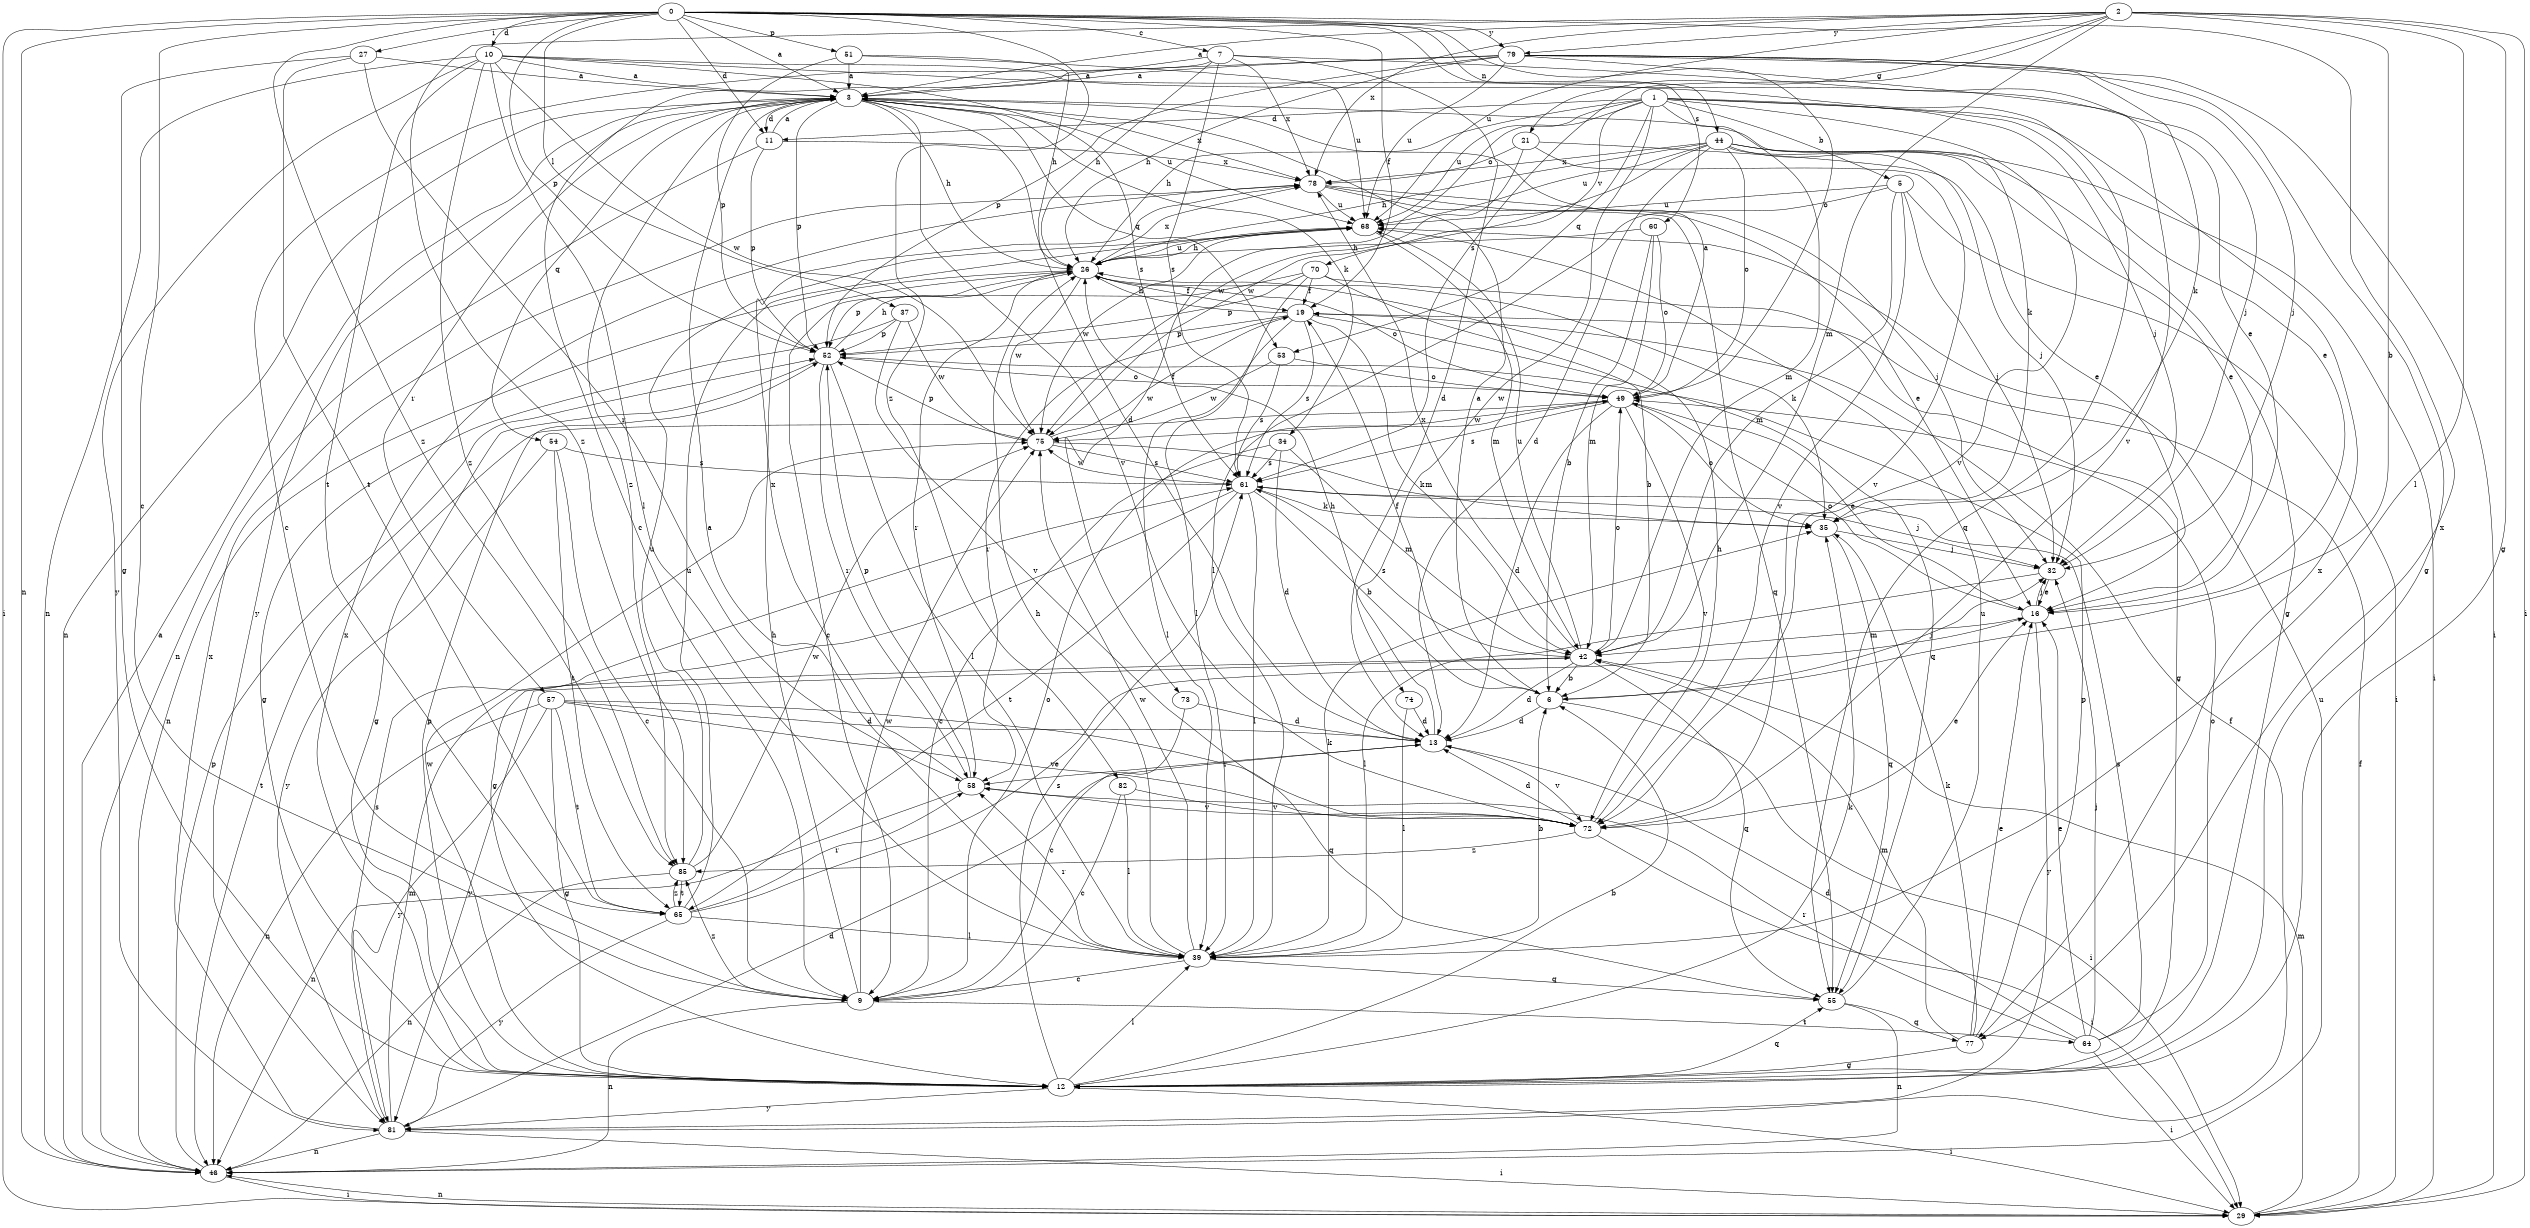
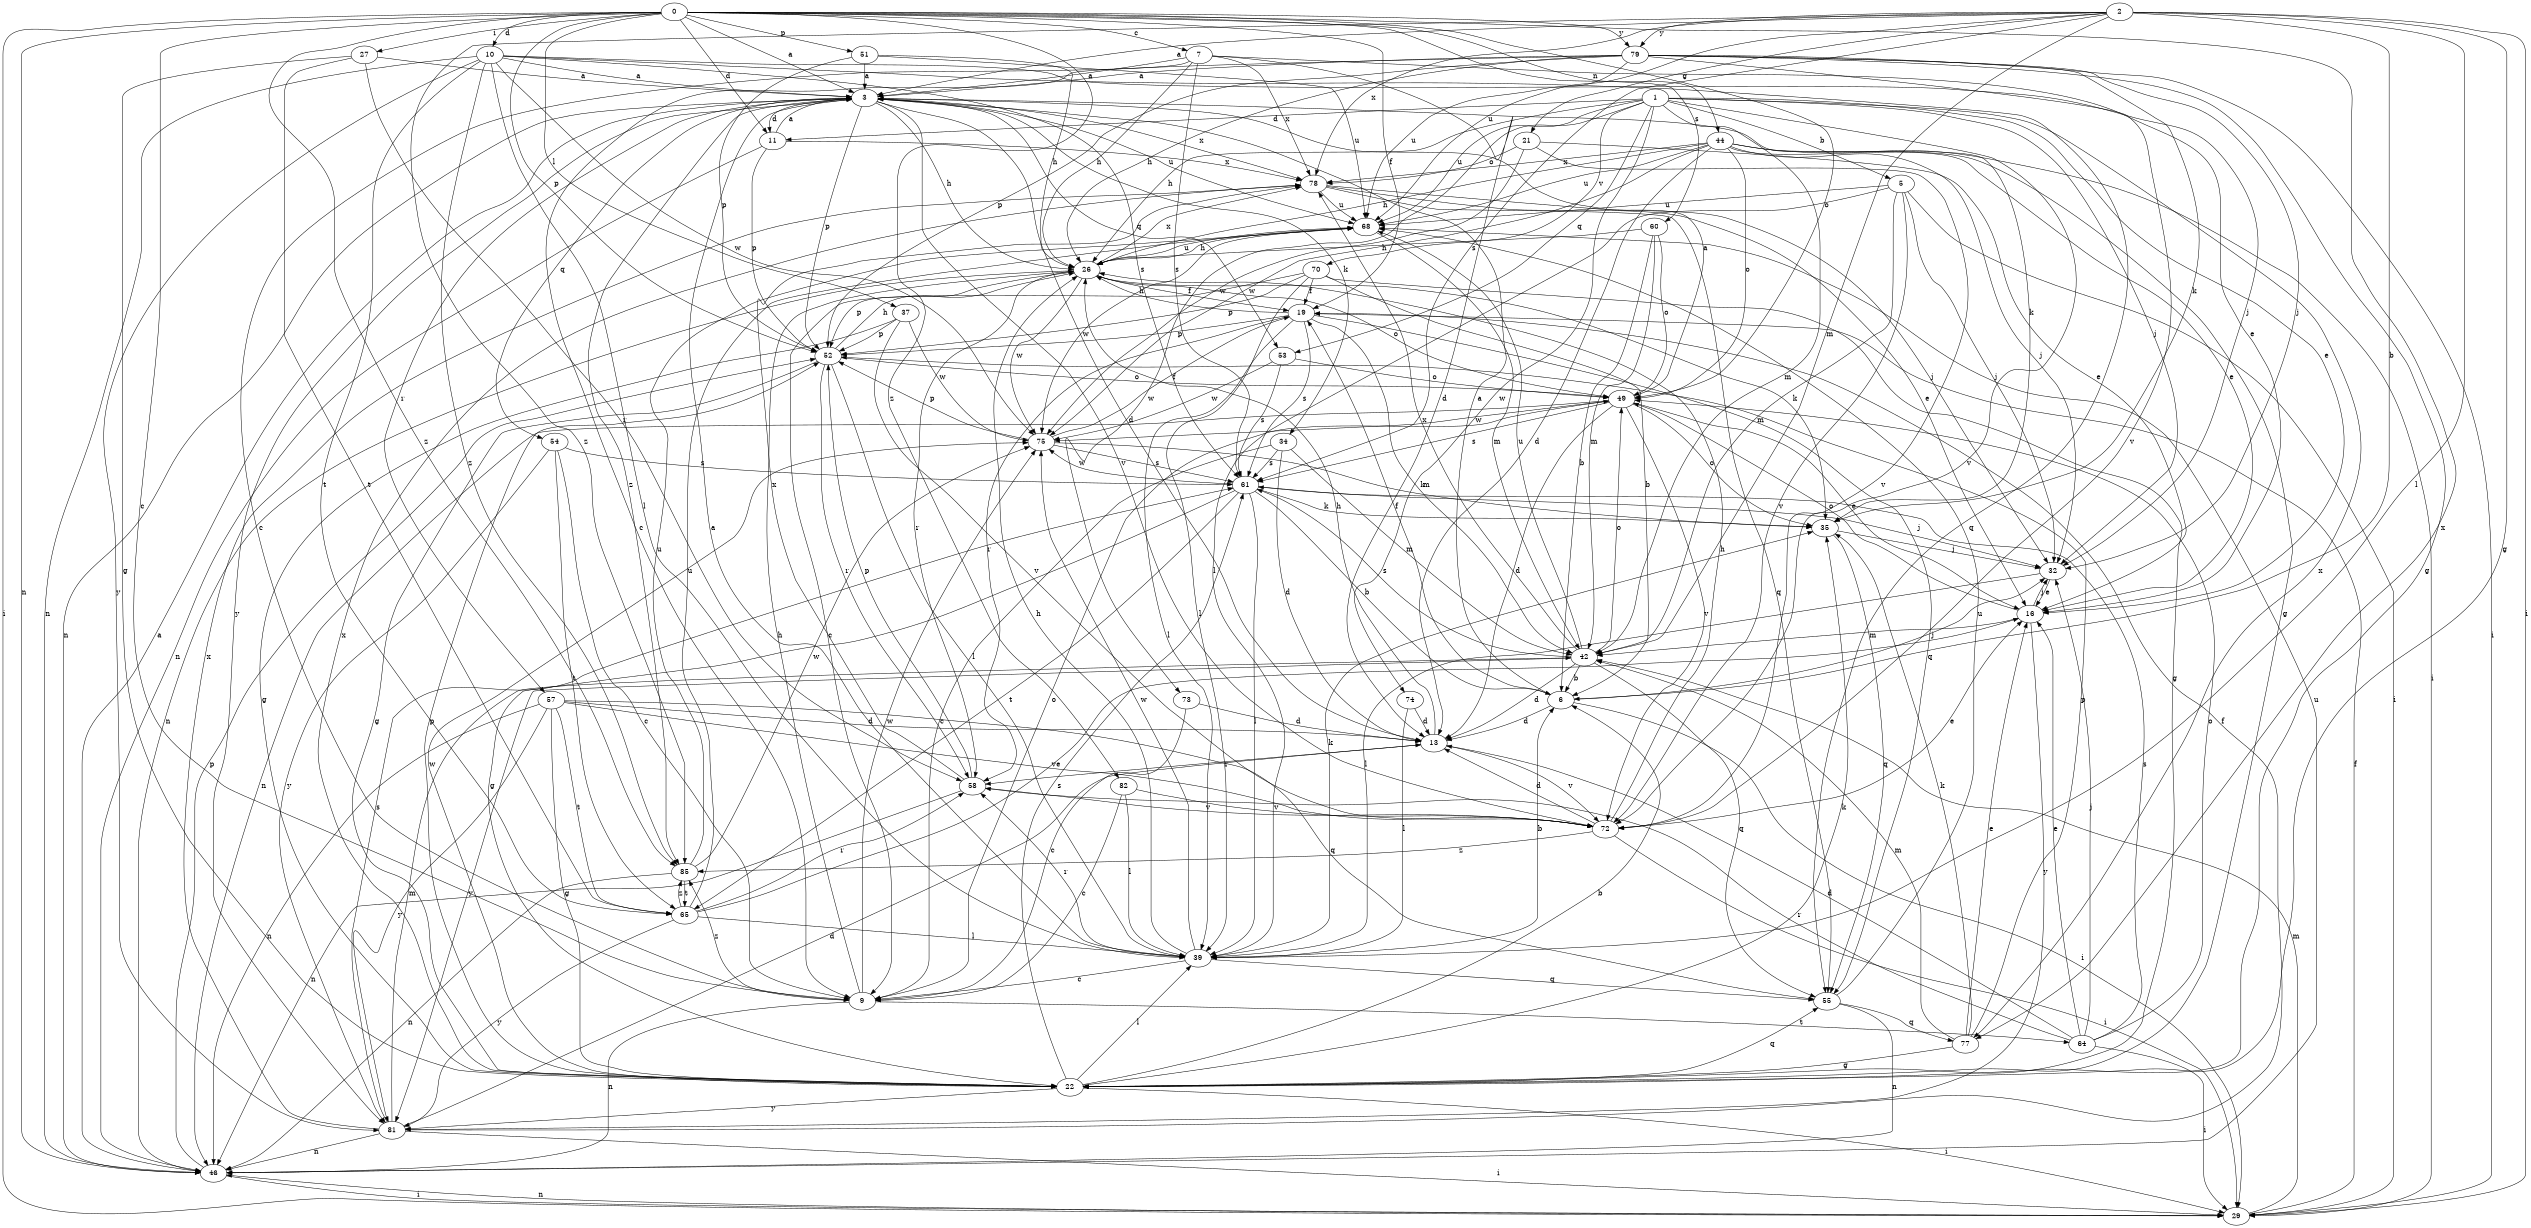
edge "49" -> "46": label "t" -> "n"
node "12": label "12" -> "22"
